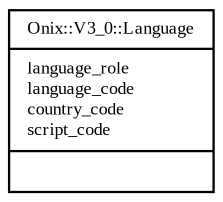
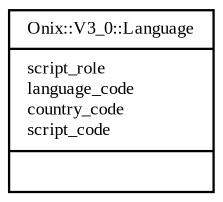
node "Onix::V3_0::Language": text "language_role" -> "script_role"
